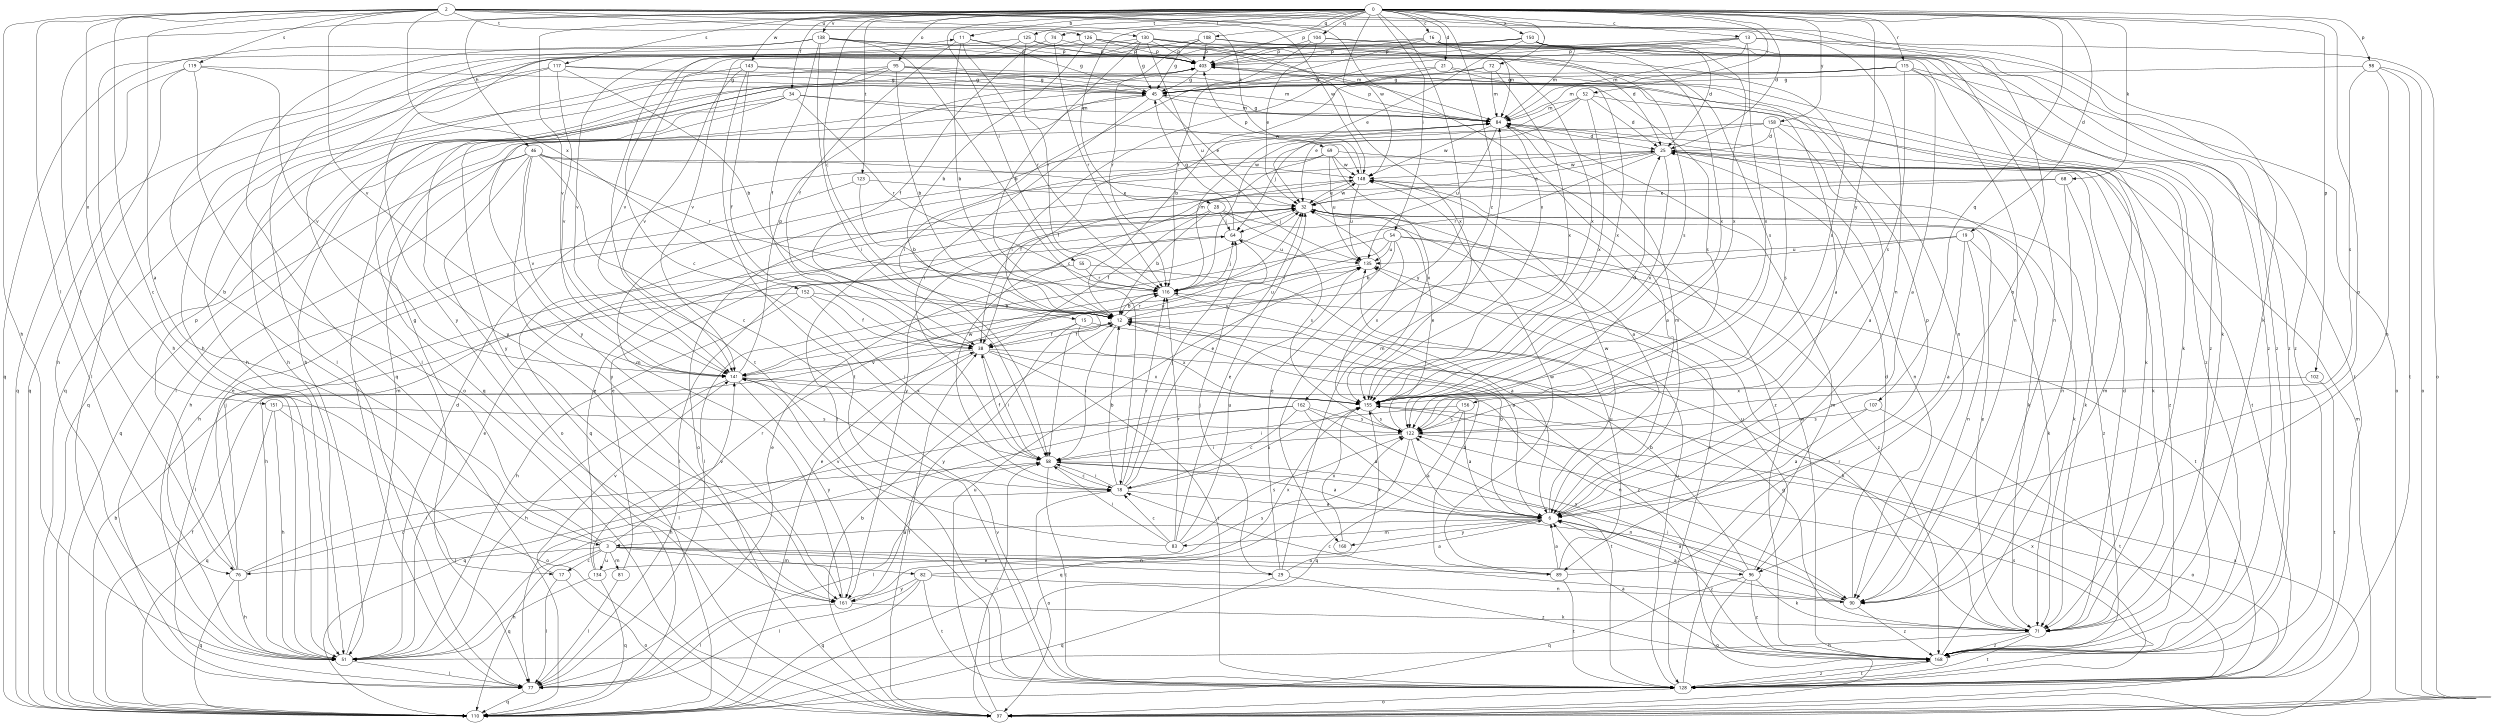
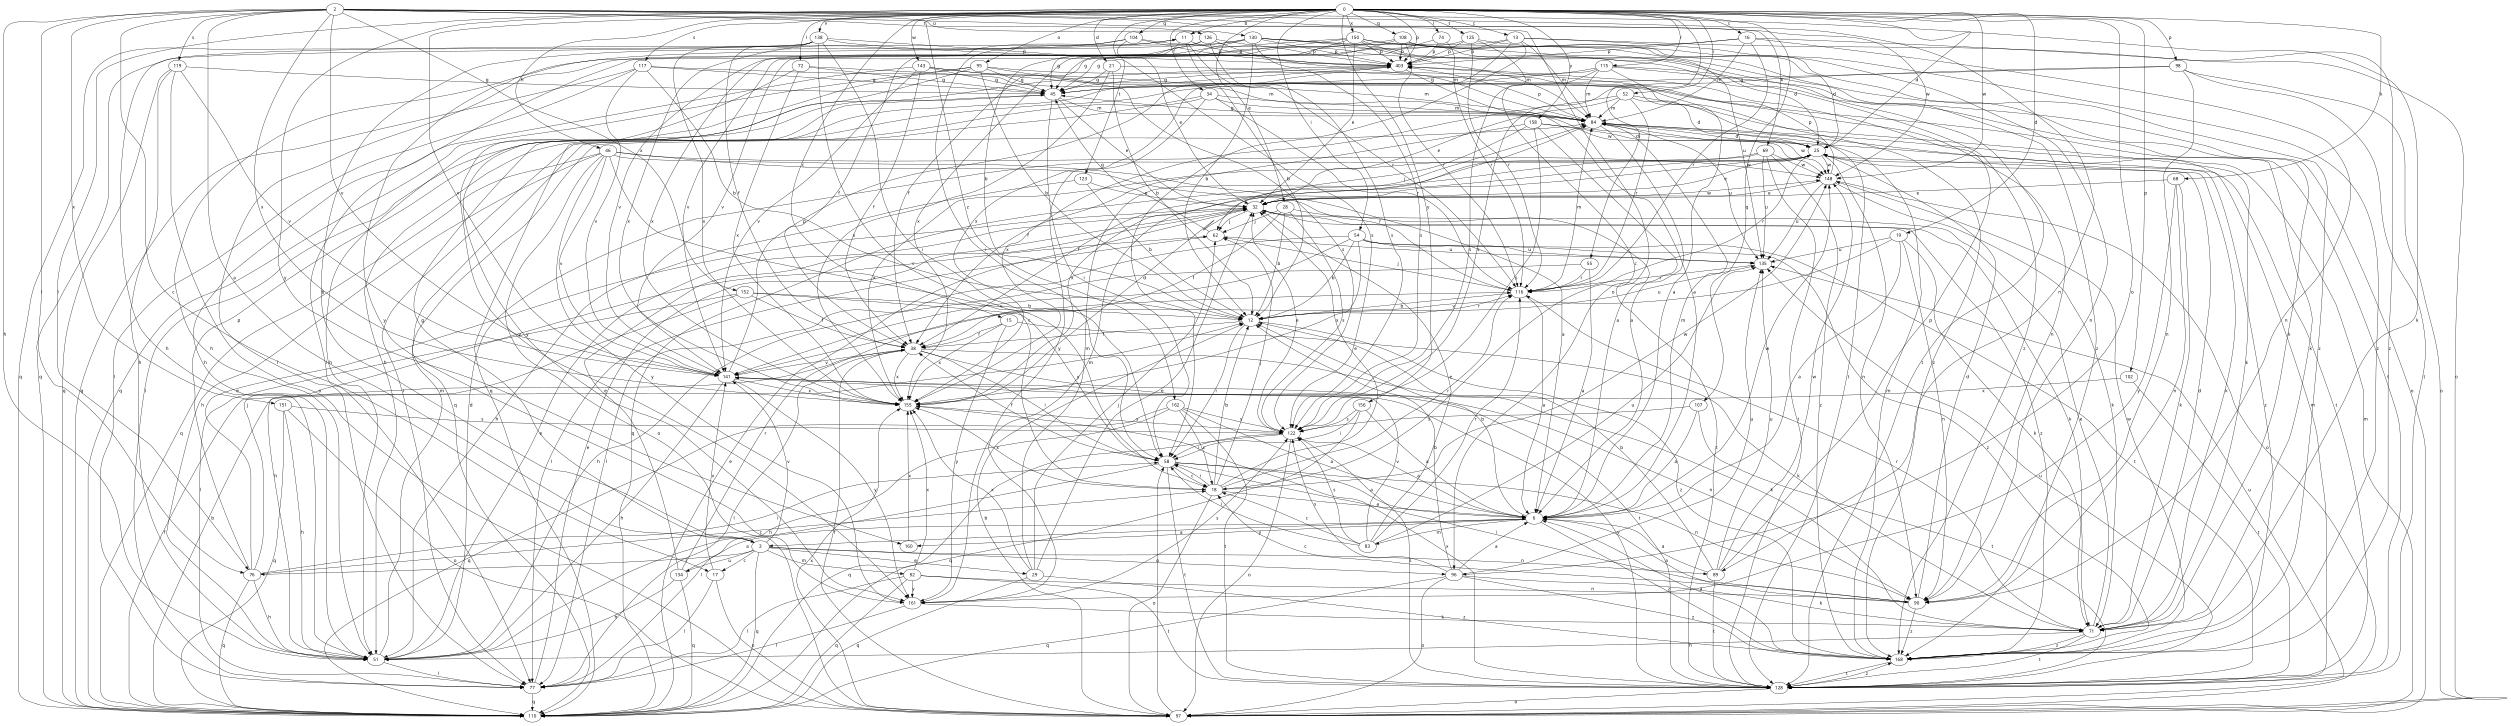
node "64": label "64" -> "62"
edge "152" -> "58": label "i" -> "y"
edge "38" -> "71": label "g" -> "k"
node "81": removed
